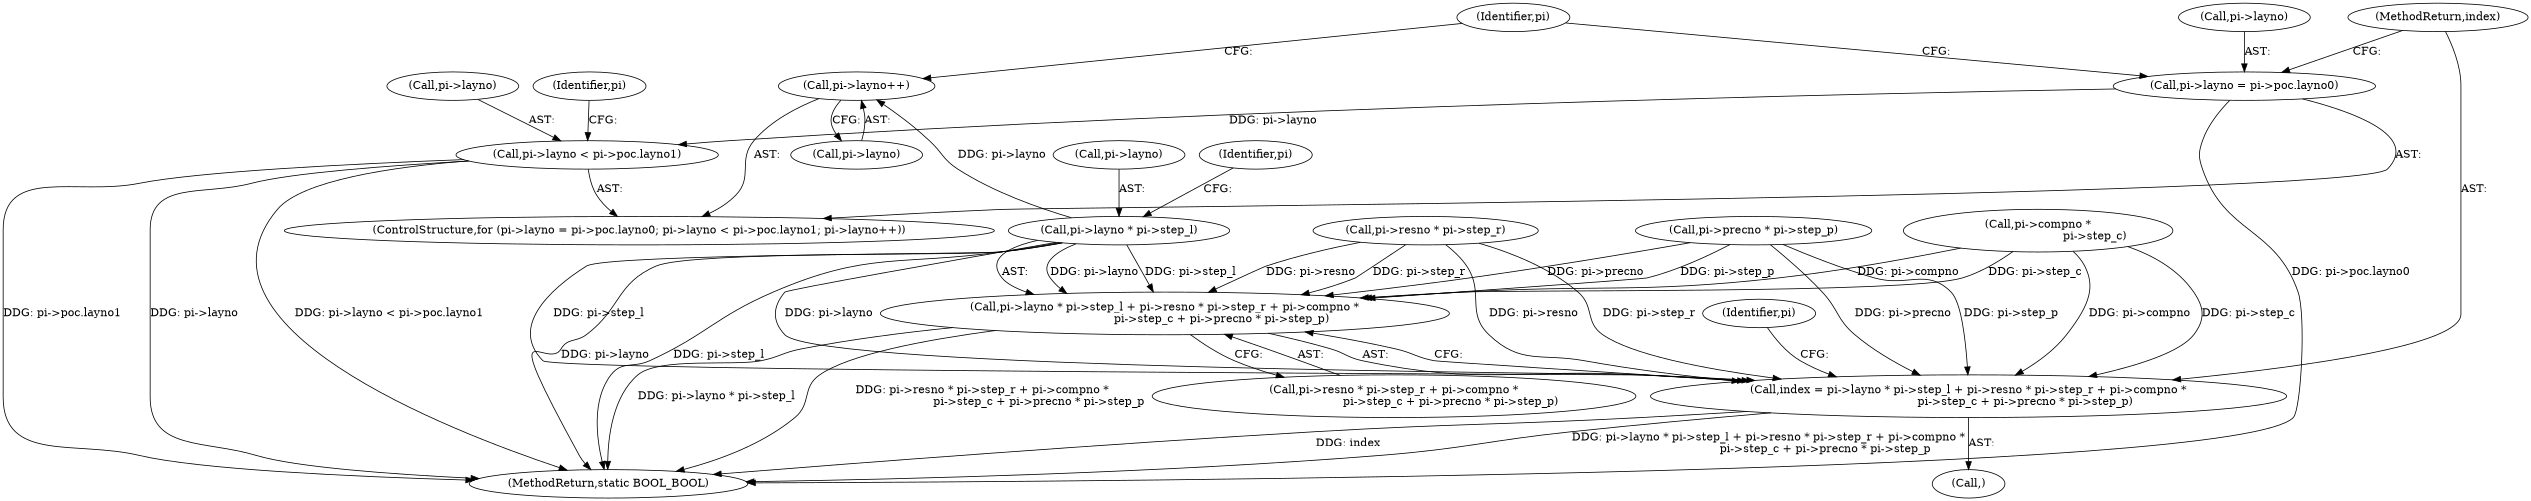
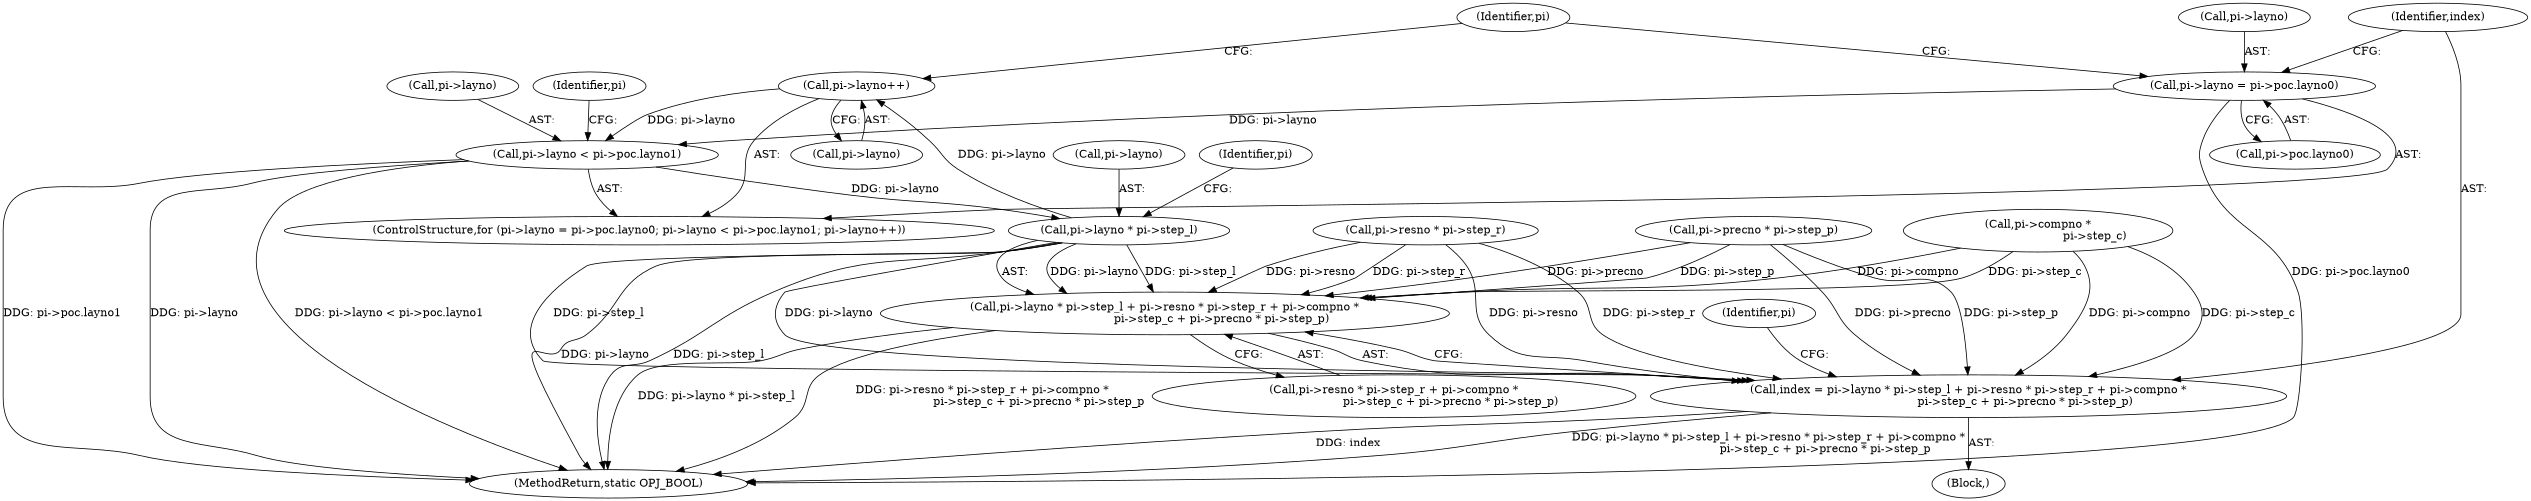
node "(MethodReturn,index)": label "(MethodReturn,index)" -> "(Identifier,index)"
edge "(Call,pi->layno++)" -> "(Call,pi->layno < pi->poc.layno1)": added, label "DDG: pi->layno"
node "(Call,pi->poc.layno0)": added
edge "(Call,pi->layno < pi->poc.layno1)" -> "(Call,pi->layno * pi->step_l)": added, label "DDG: pi->layno"
node "(MethodReturn,static BOOL_BOOL)": label "(MethodReturn,static BOOL_BOOL)" -> "(MethodReturn,static OPJ_BOOL)"
node "(Call,)": label "(Call,)" -> "(Block,)"
